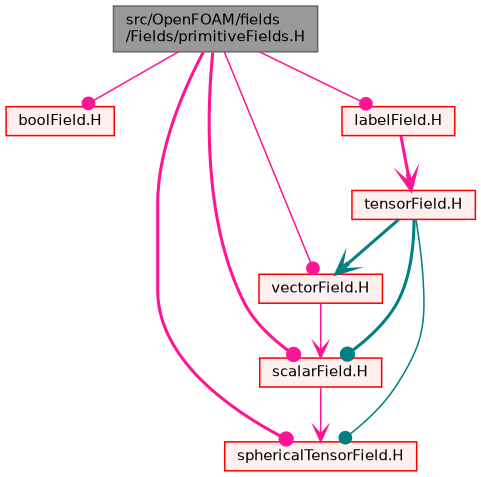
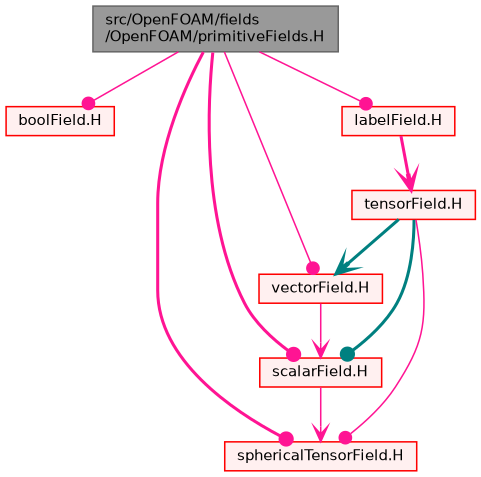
node "src/OpenFOAM/fields /Fields/primitiveFields.H": label "src/OpenFOAM/fields /Fields/primitiveFields.H" -> "src/OpenFOAM/fields /OpenFOAM/primitiveFields.H"
edge "tensorField.H" -> "sphericalTensorField.H": color teal -> deeppink
